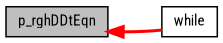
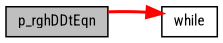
edge "while" -> "p_rghDDtEqn": reversed
